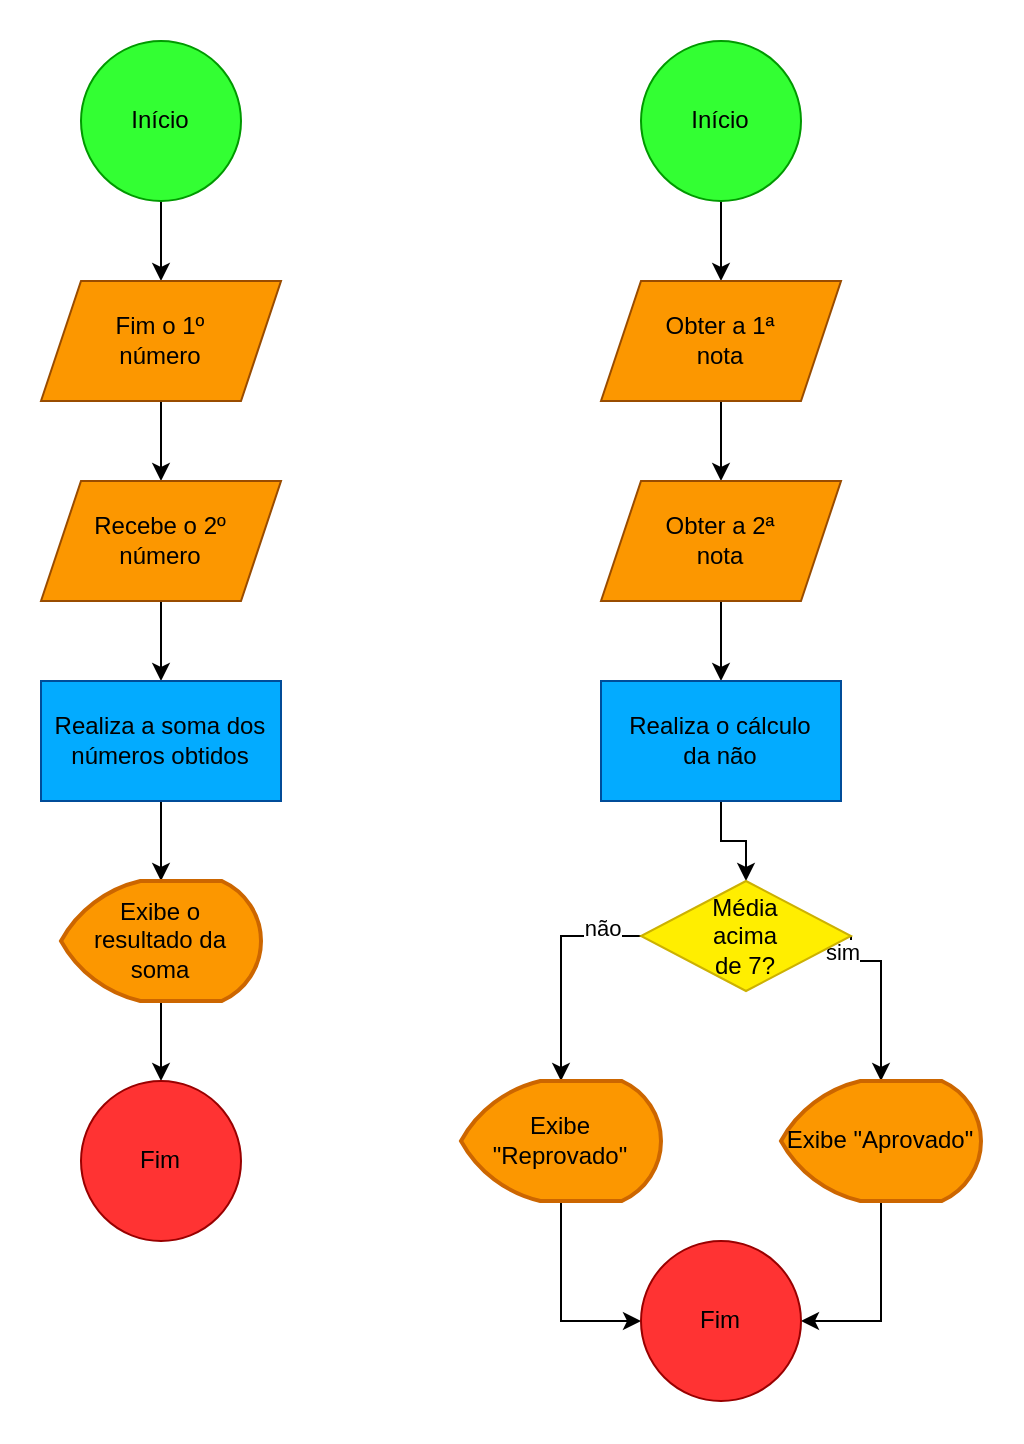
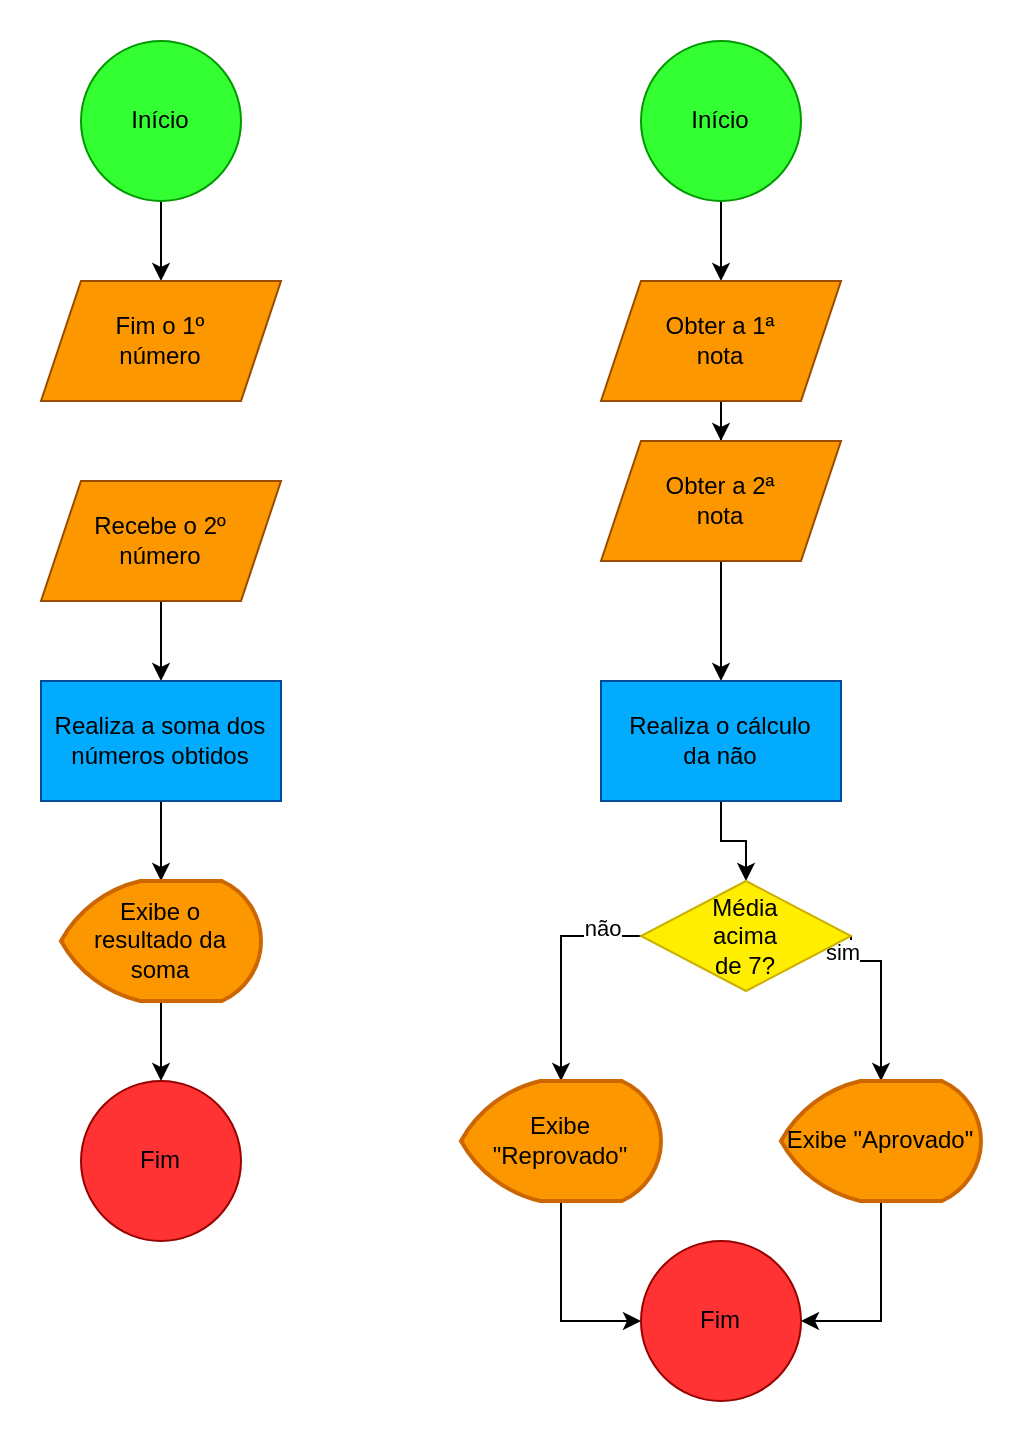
edge "Fim o 1º número" -> "Recebe o 2º número": removed
node "Obter a 2ª nota": moved (721, 541) -> (721, 501)
